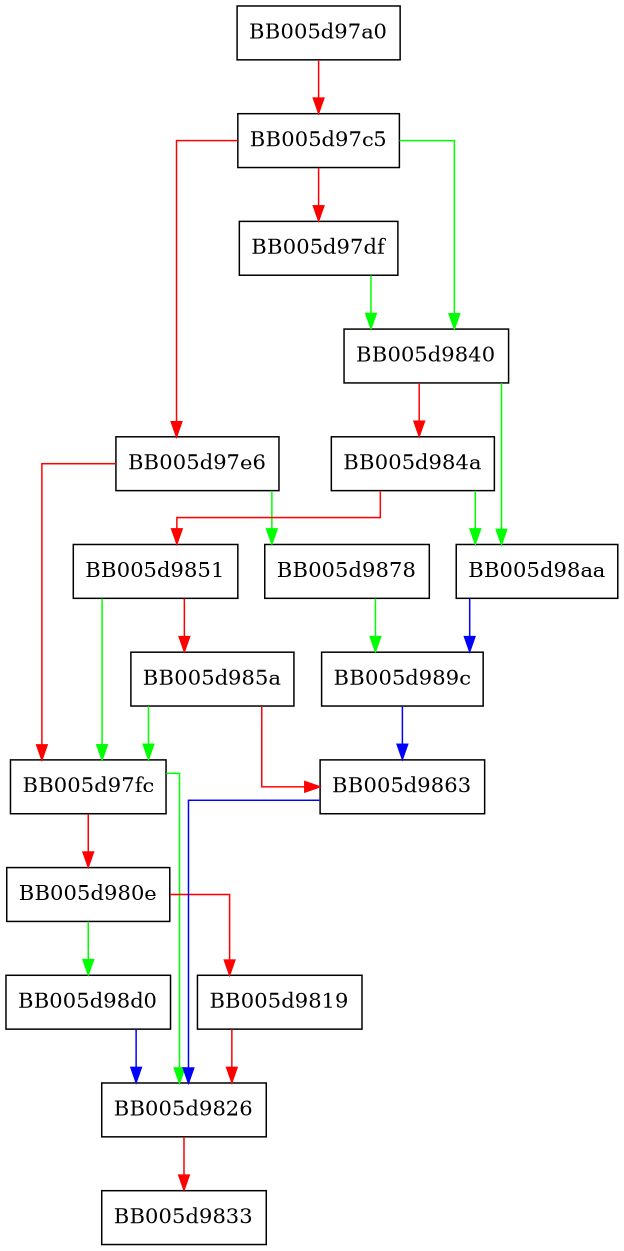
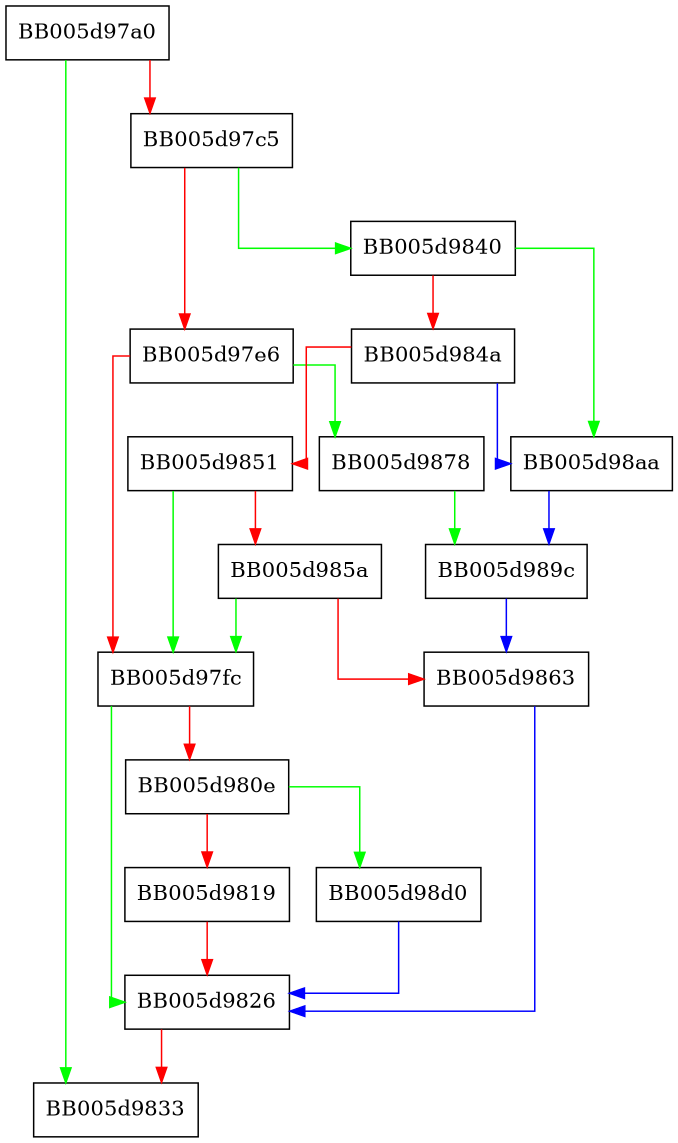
node "BB005d97df": removed
edge "BB005d984a" -> "BB005d98aa": color green -> blue
edge "BB005d97a0" -> "BB005d9833": added
